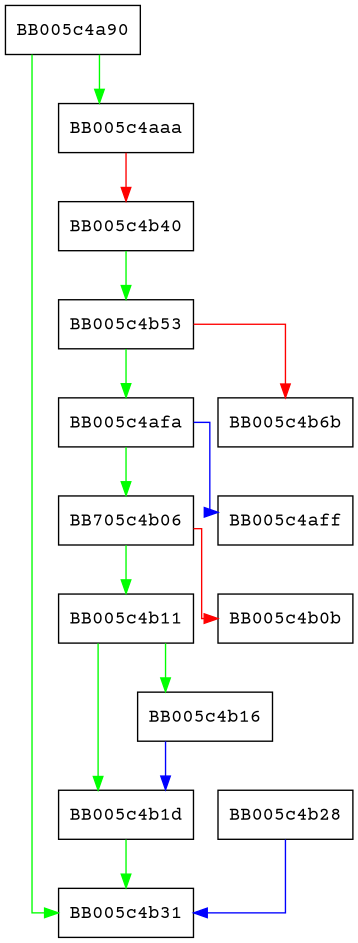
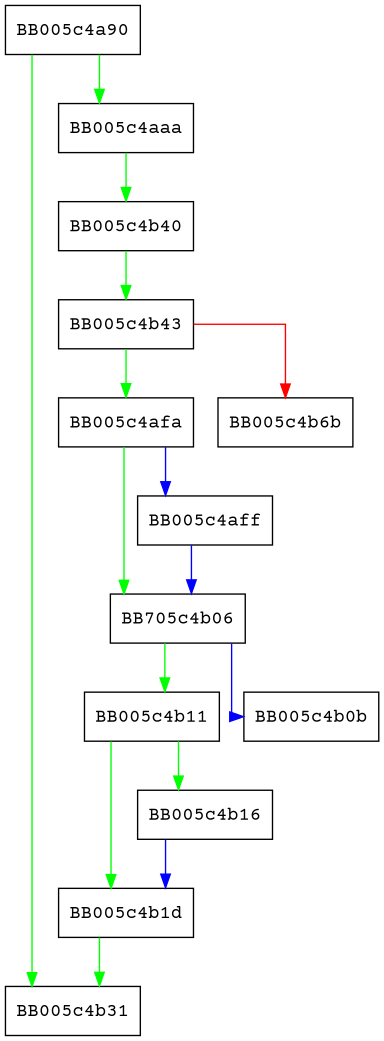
edge "BB005c4aaa" -> "BB005c4b40": color red -> green
node "BB005c4b53": label "BB005c4b53" -> "BB005c4b43"
edge "BB005c4aff" -> "BB705c4b06": added
edge "BB705c4b06" -> "BB005c4b0b": color red -> blue
node "BB005c4b28": removed
